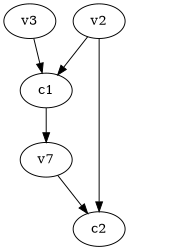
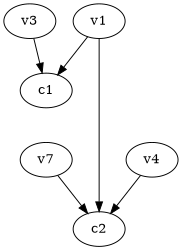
node "v2": label "v2" -> "v1"
edge "c1" -> "v7": removed
node "v4": added
